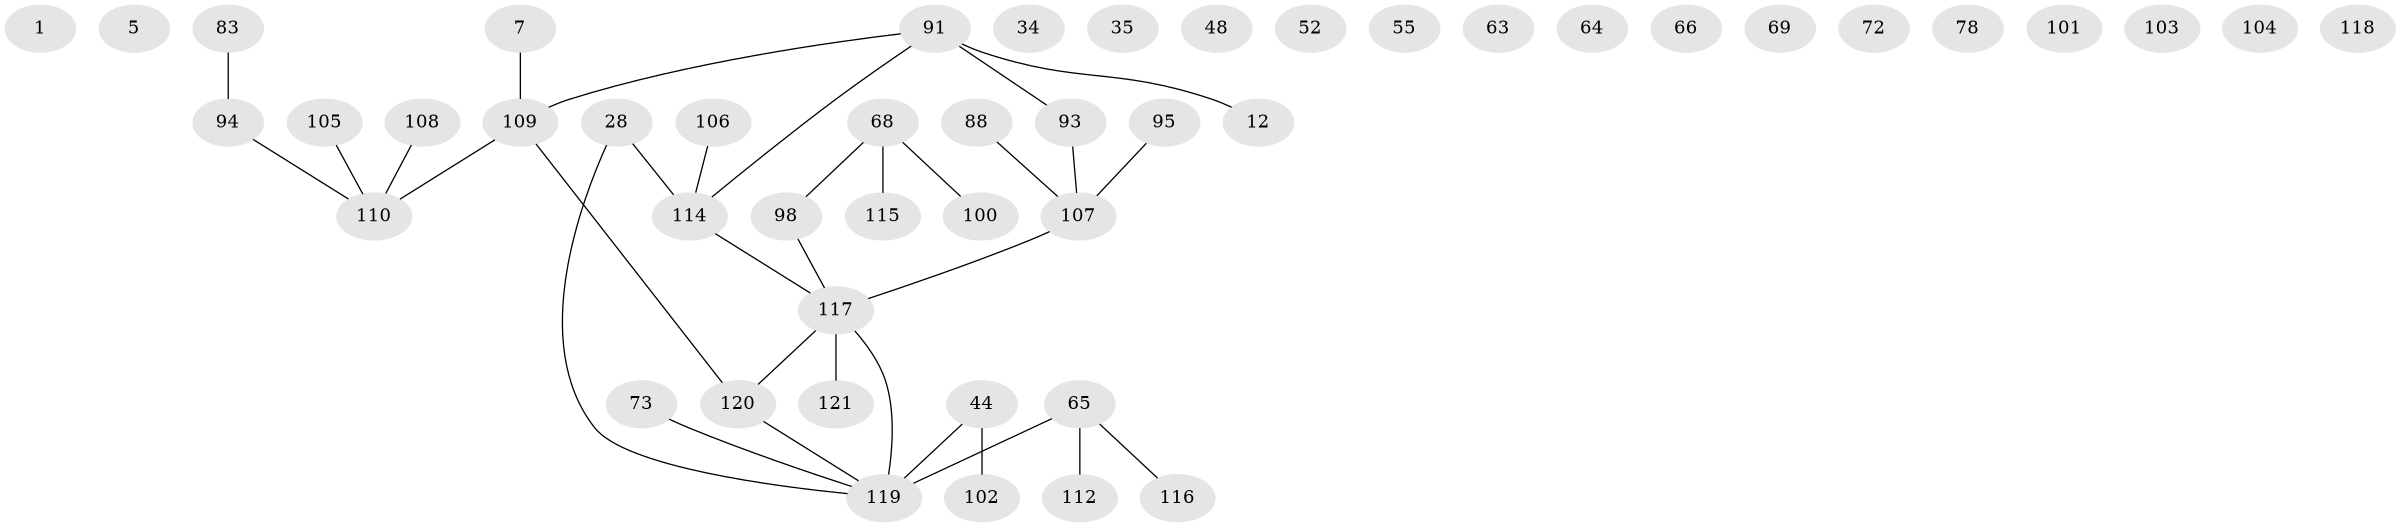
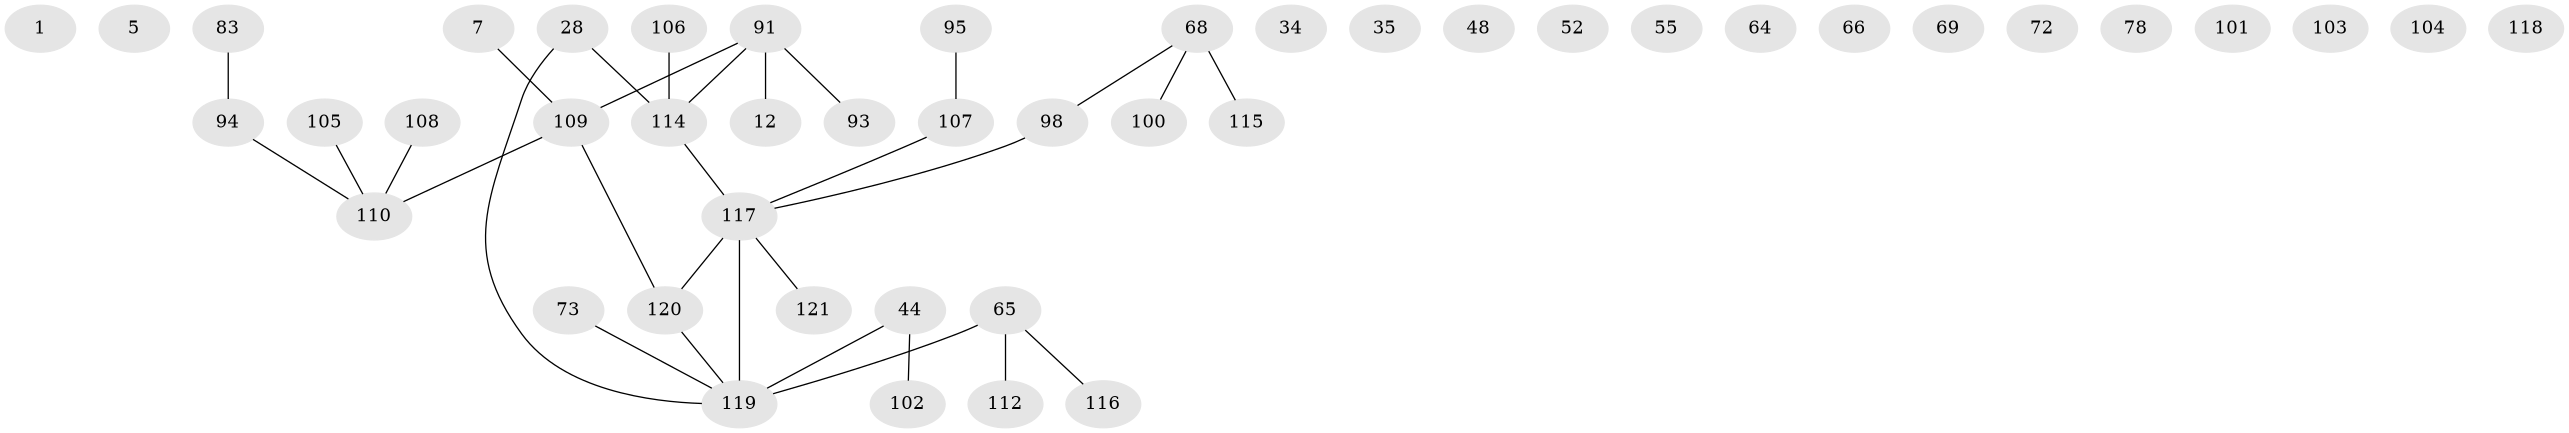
node "63": removed
node "88": removed
edge "93" -- "107": removed
